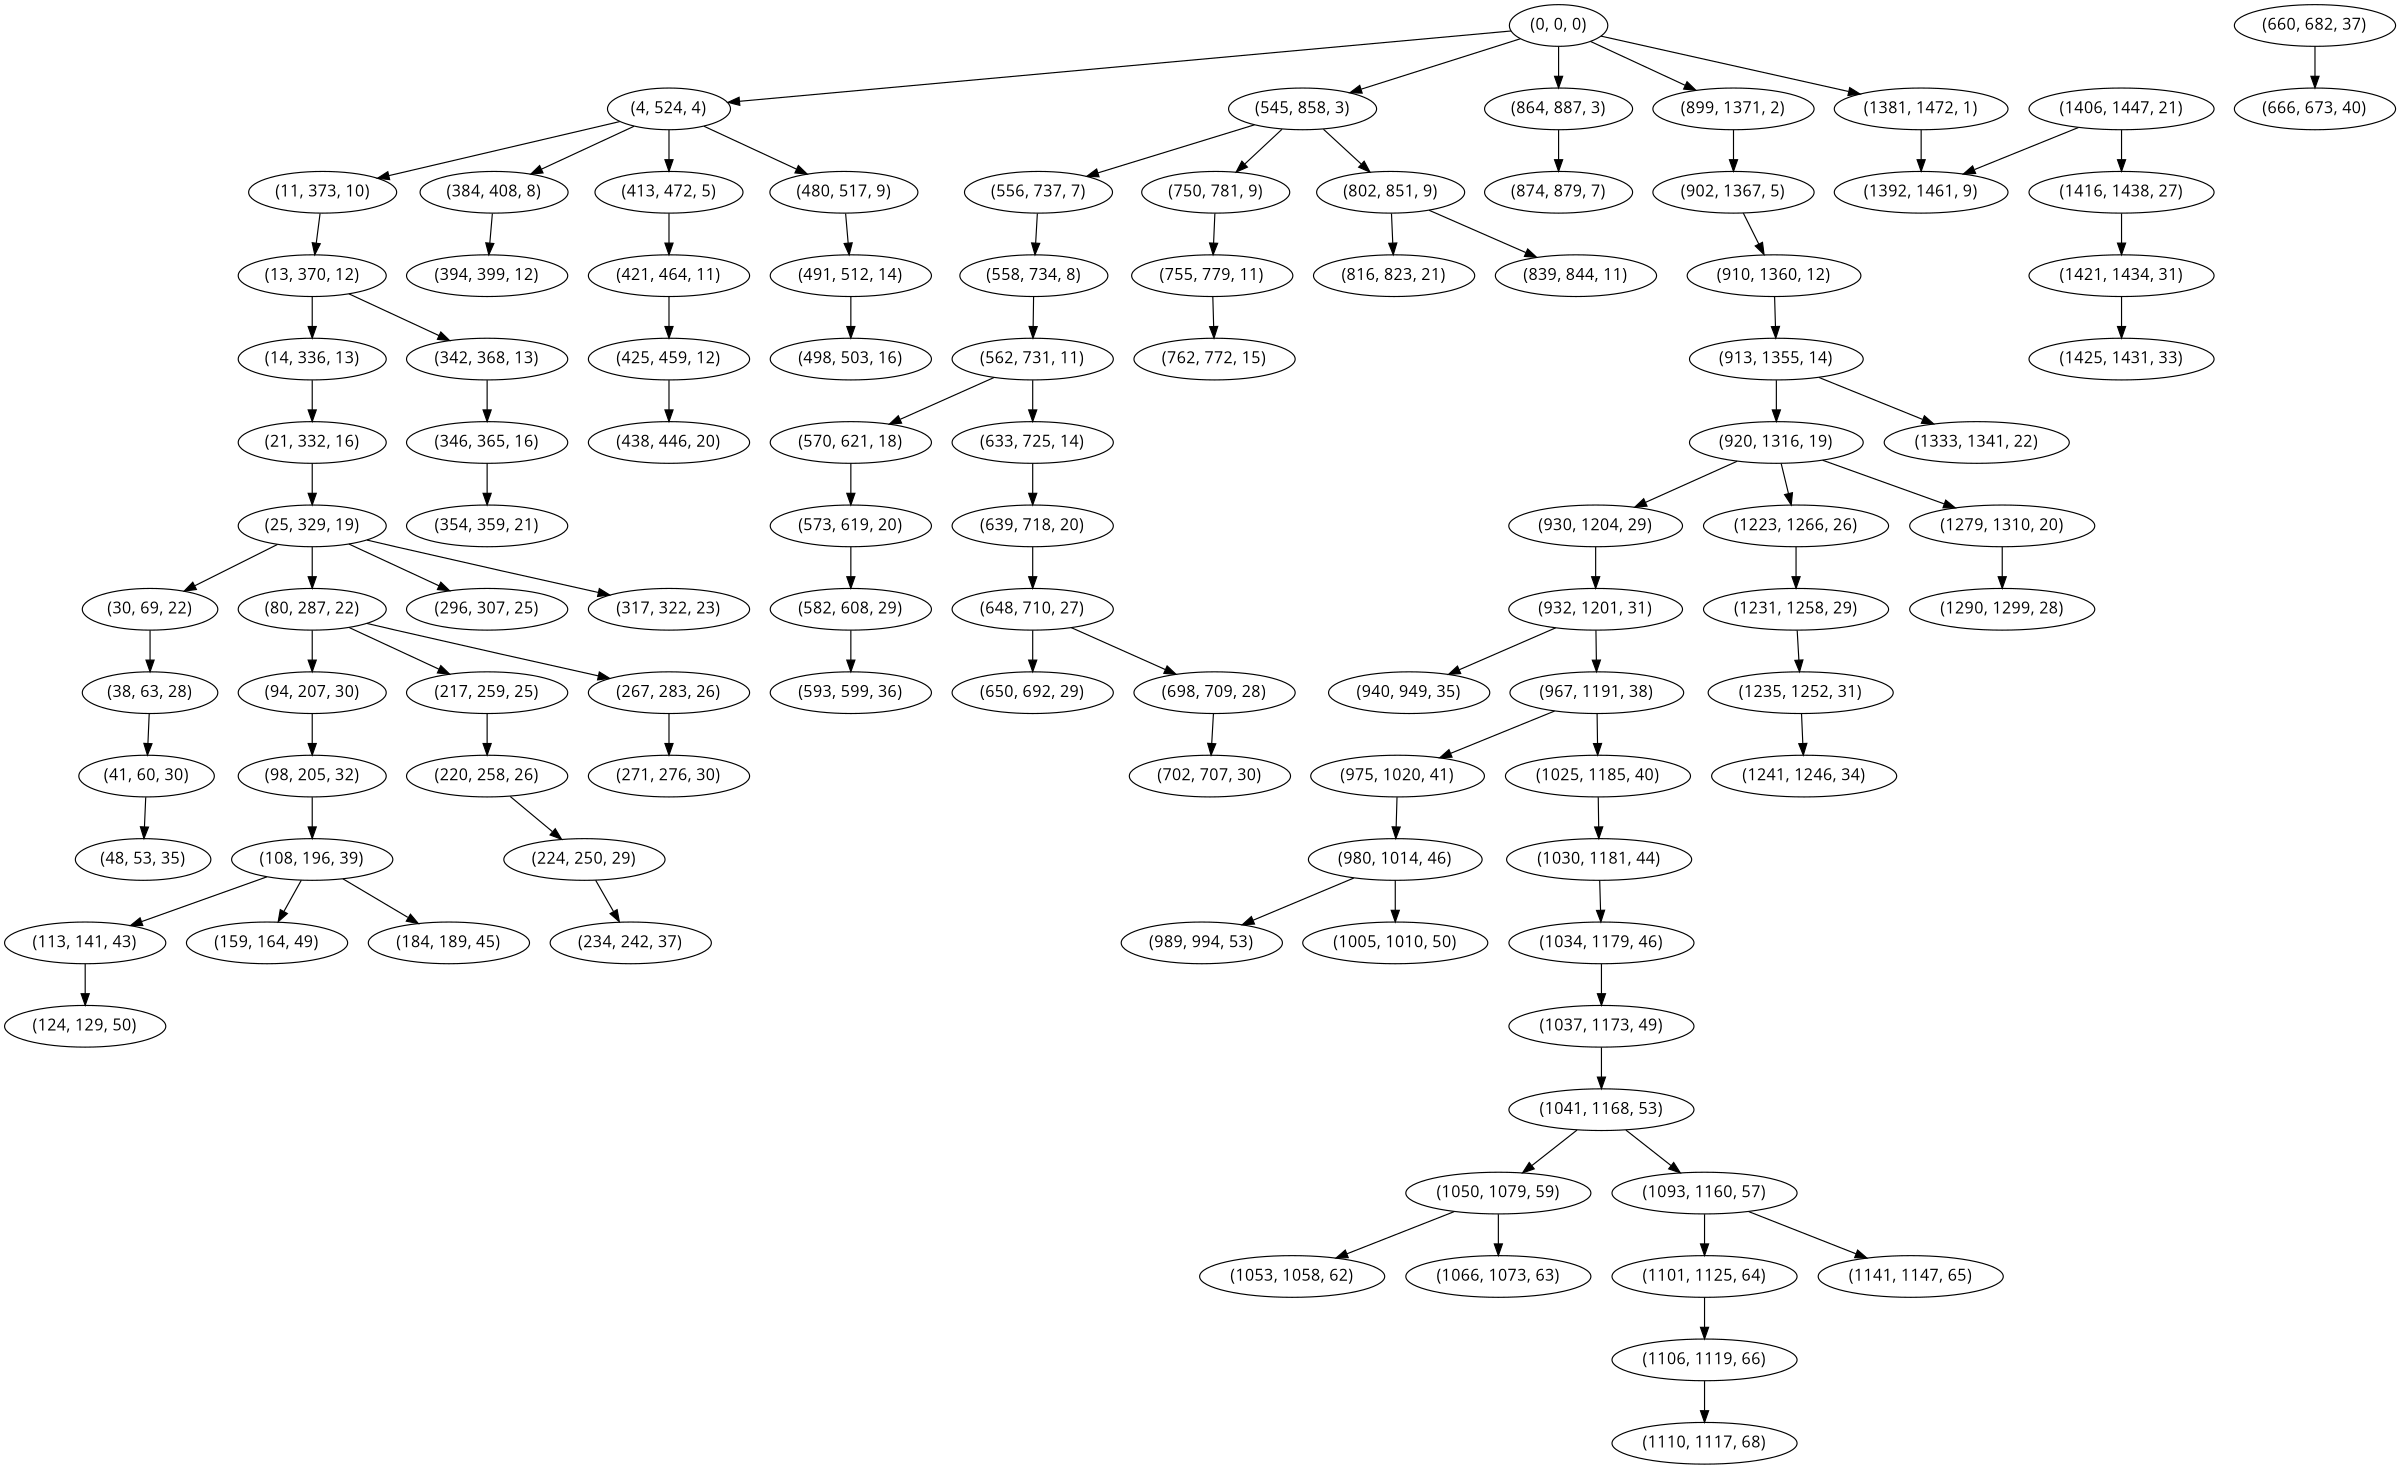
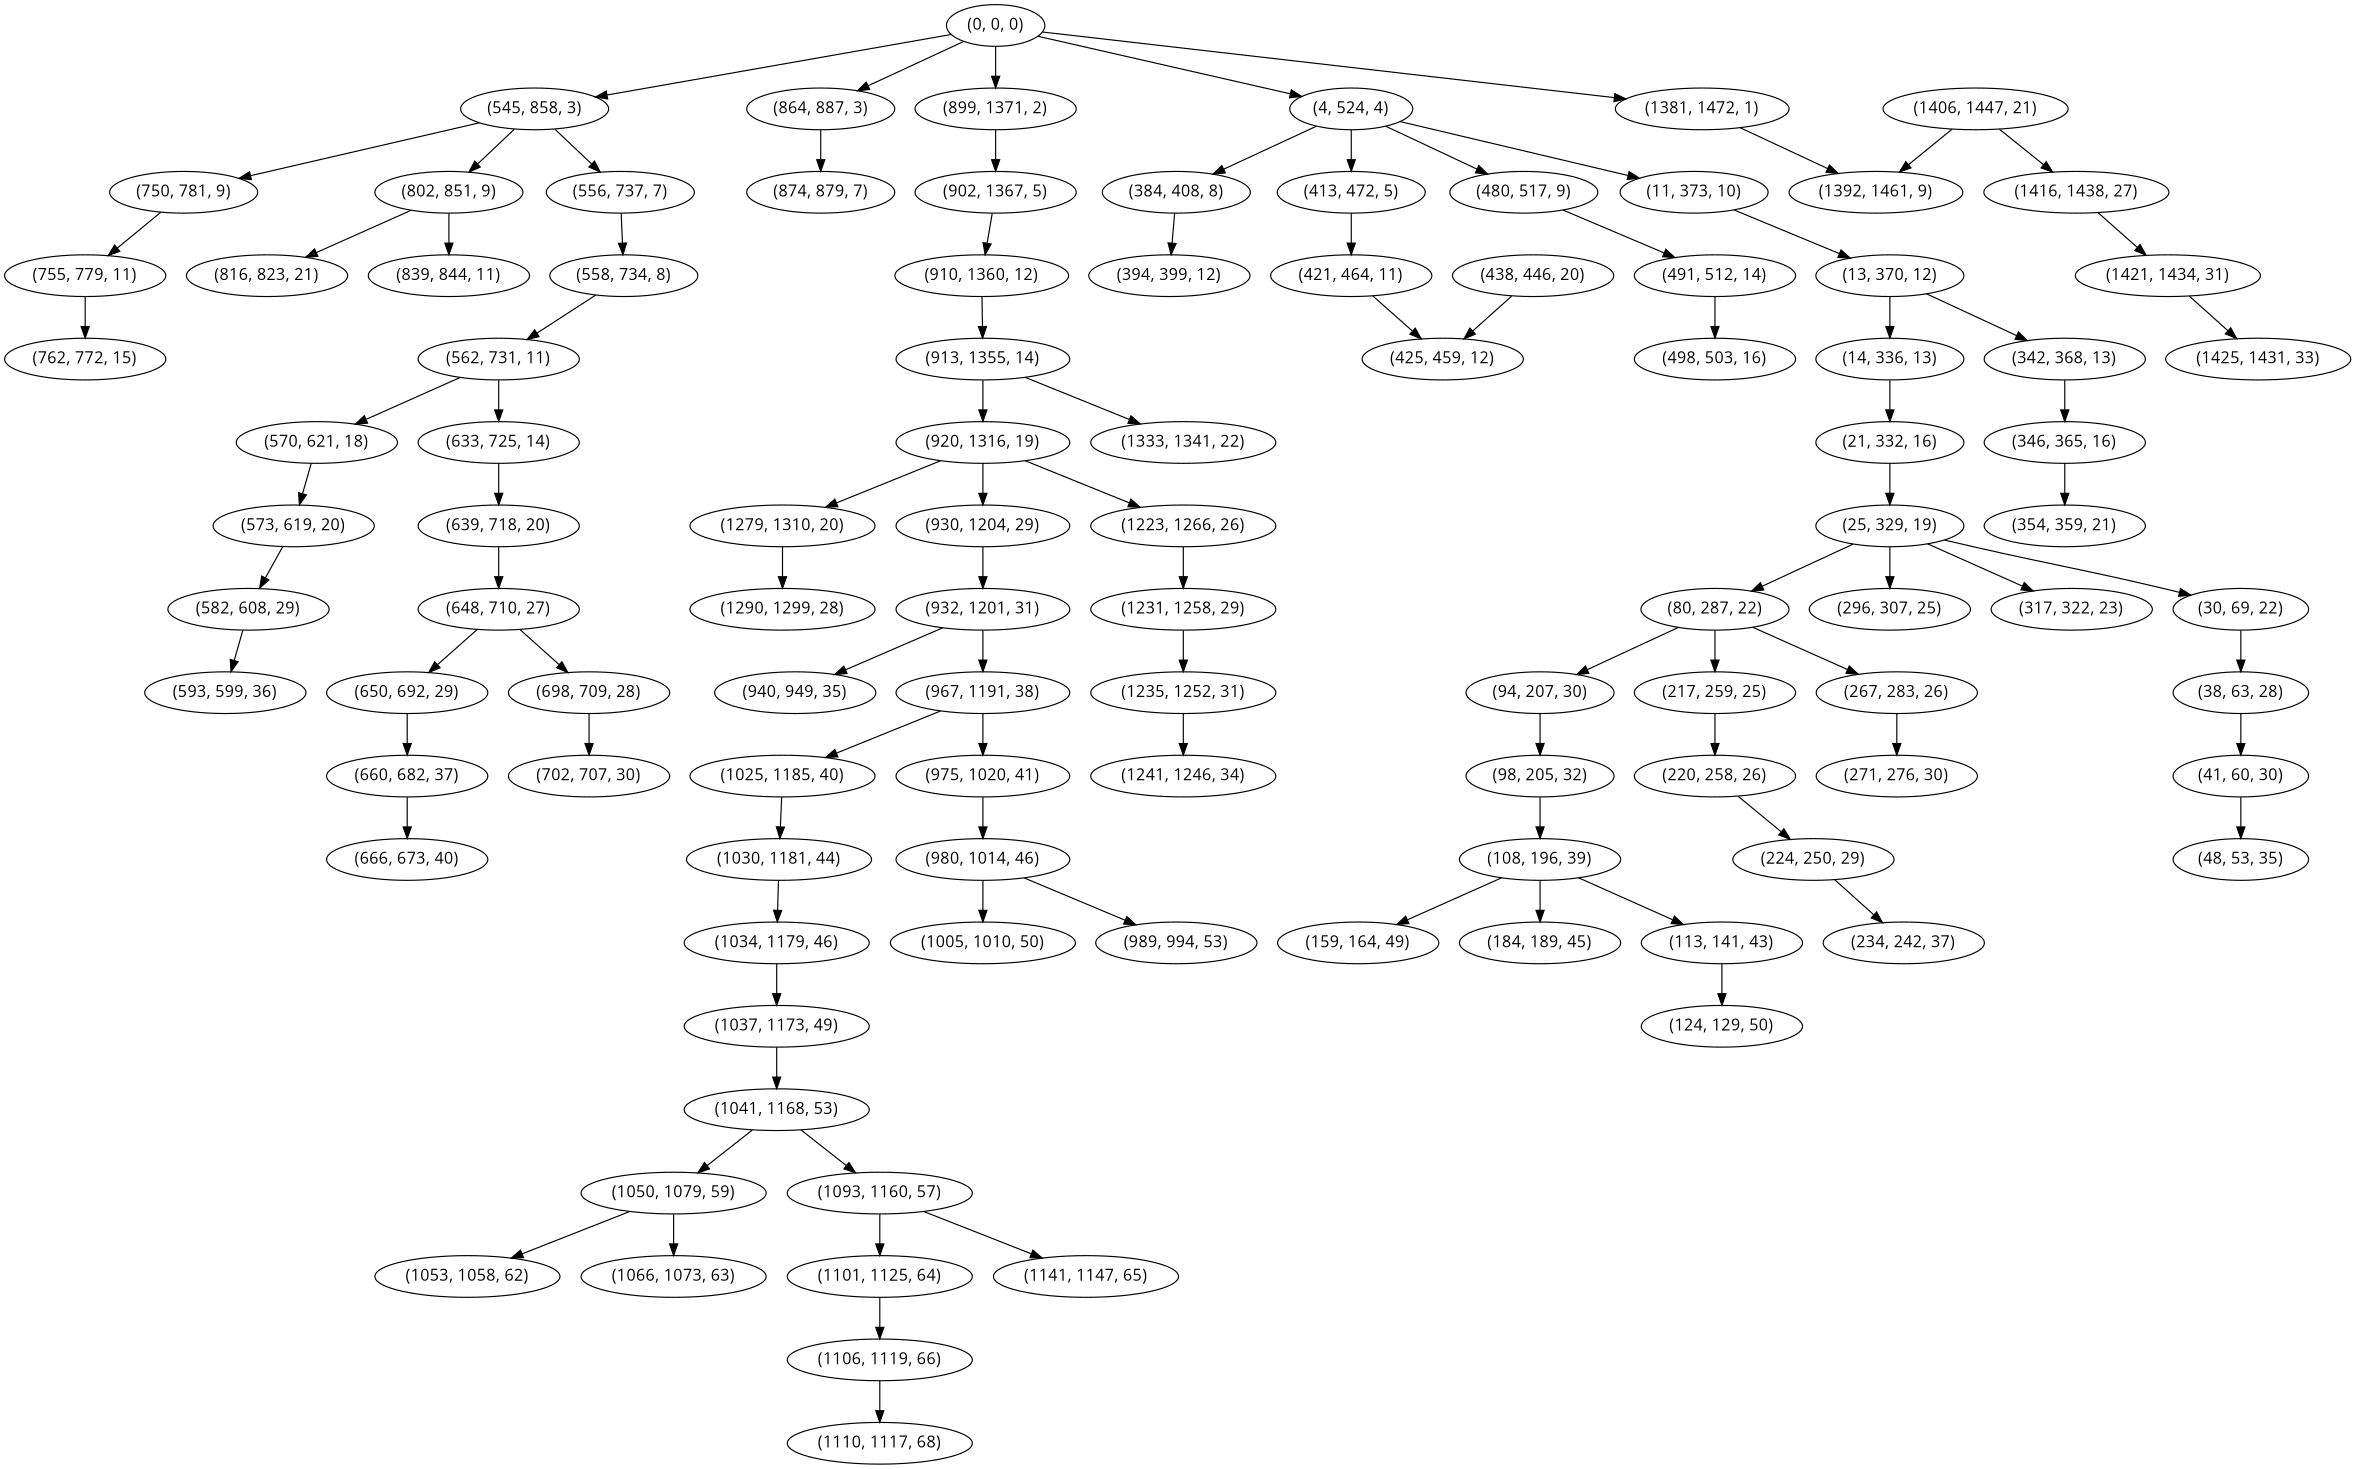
edge "(425, 459, 12)" -> "(438, 446, 20)": reversed
edge "(650, 692, 29)" -> "(660, 682, 37)": added
